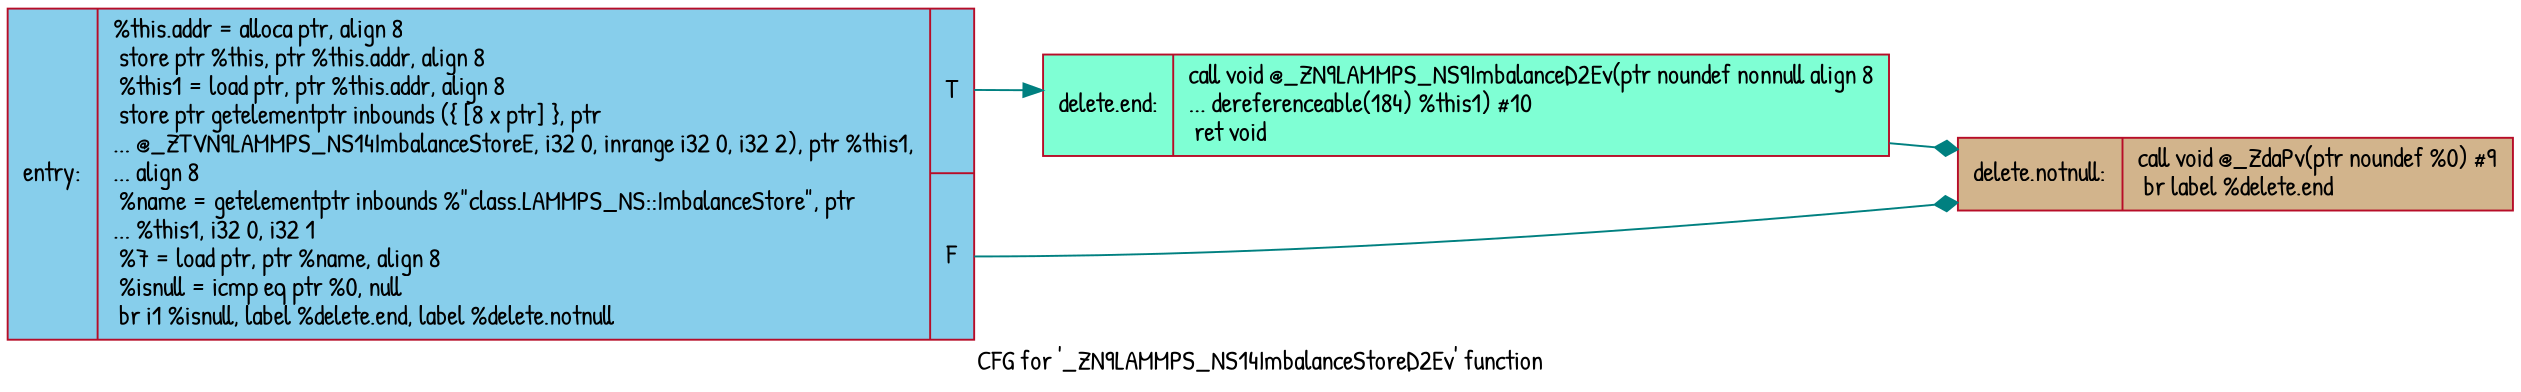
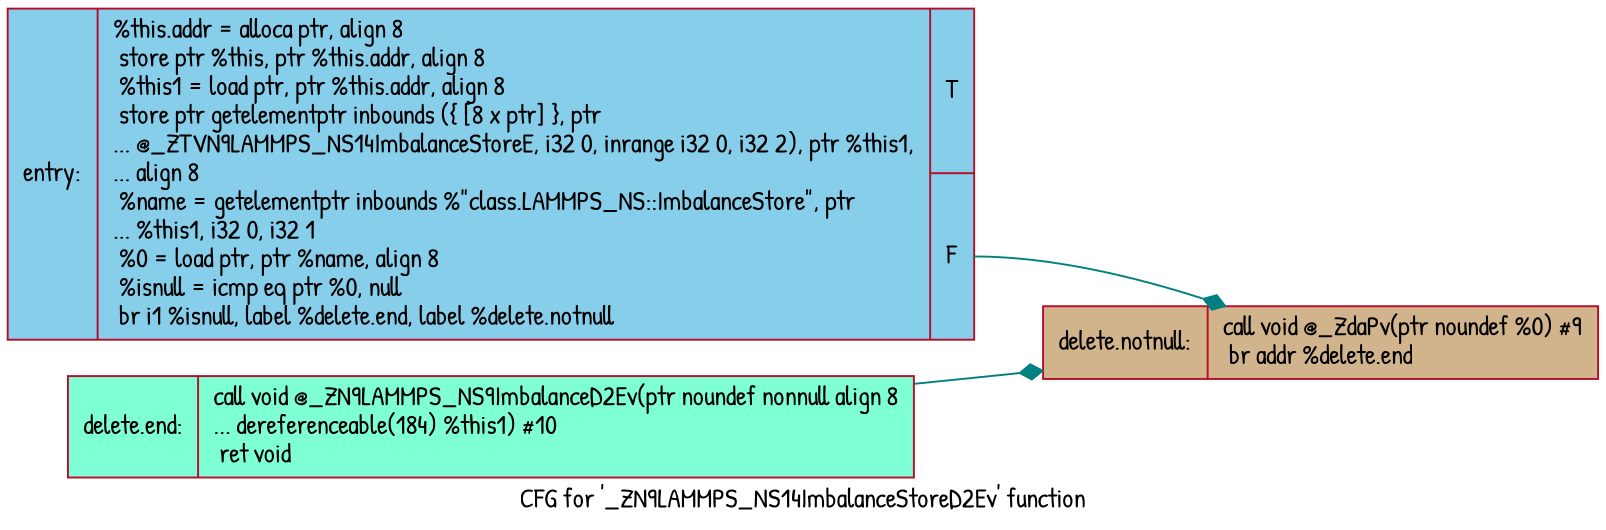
edge "entry:" -> "delete.end:": removed
node "delete.notnull:": text "br label %delete.end" -> "br addr %delete.end"
node "entry:": text "%7 = load ptr, ptr %name, align 8" -> "%0 = load ptr, ptr %name, align 8"
